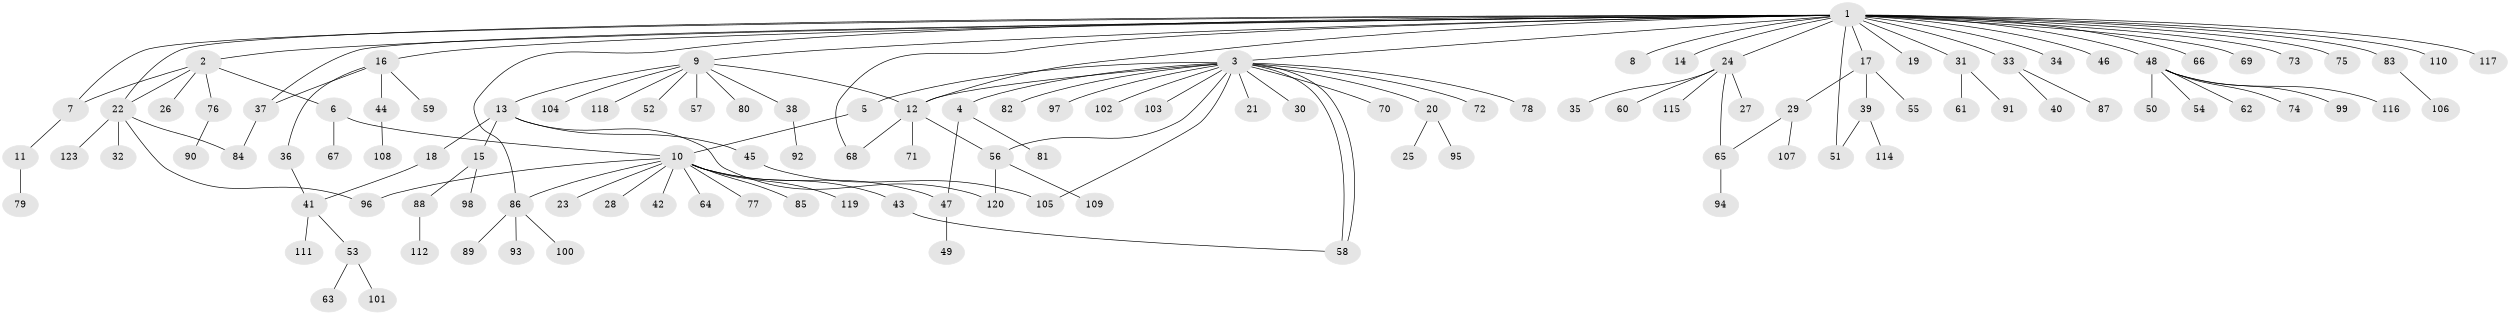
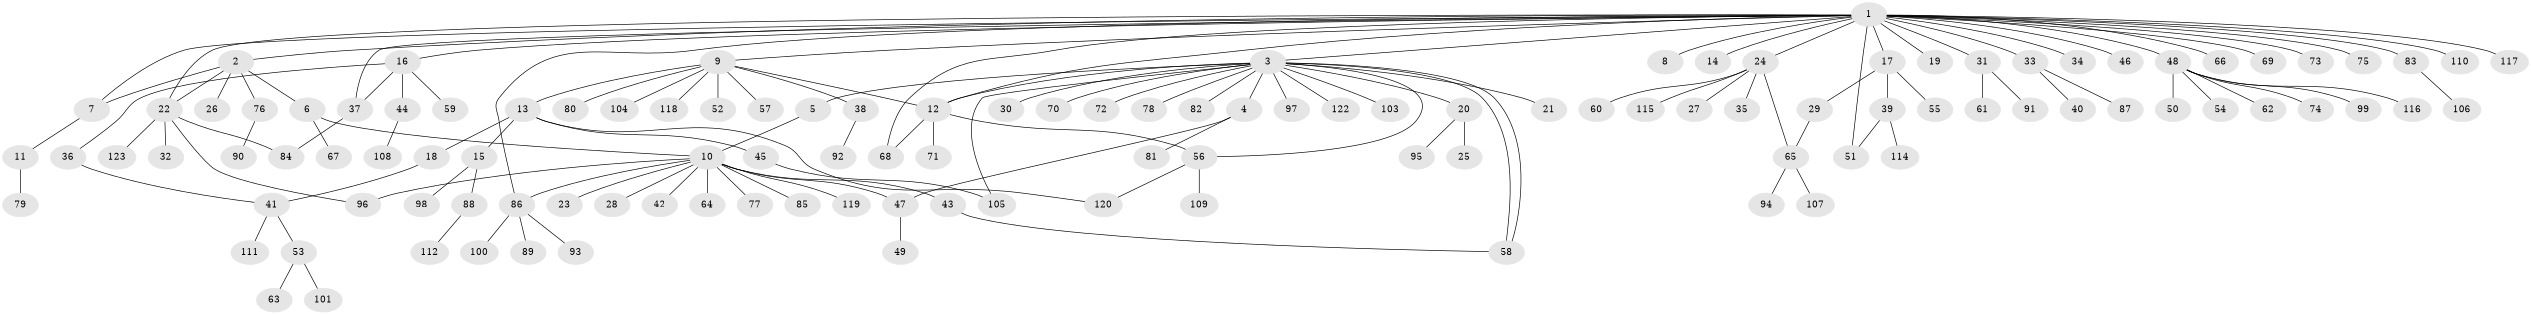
node "102": label "102" -> "122"
edge "29" -- "107": now "65" -- "107"
